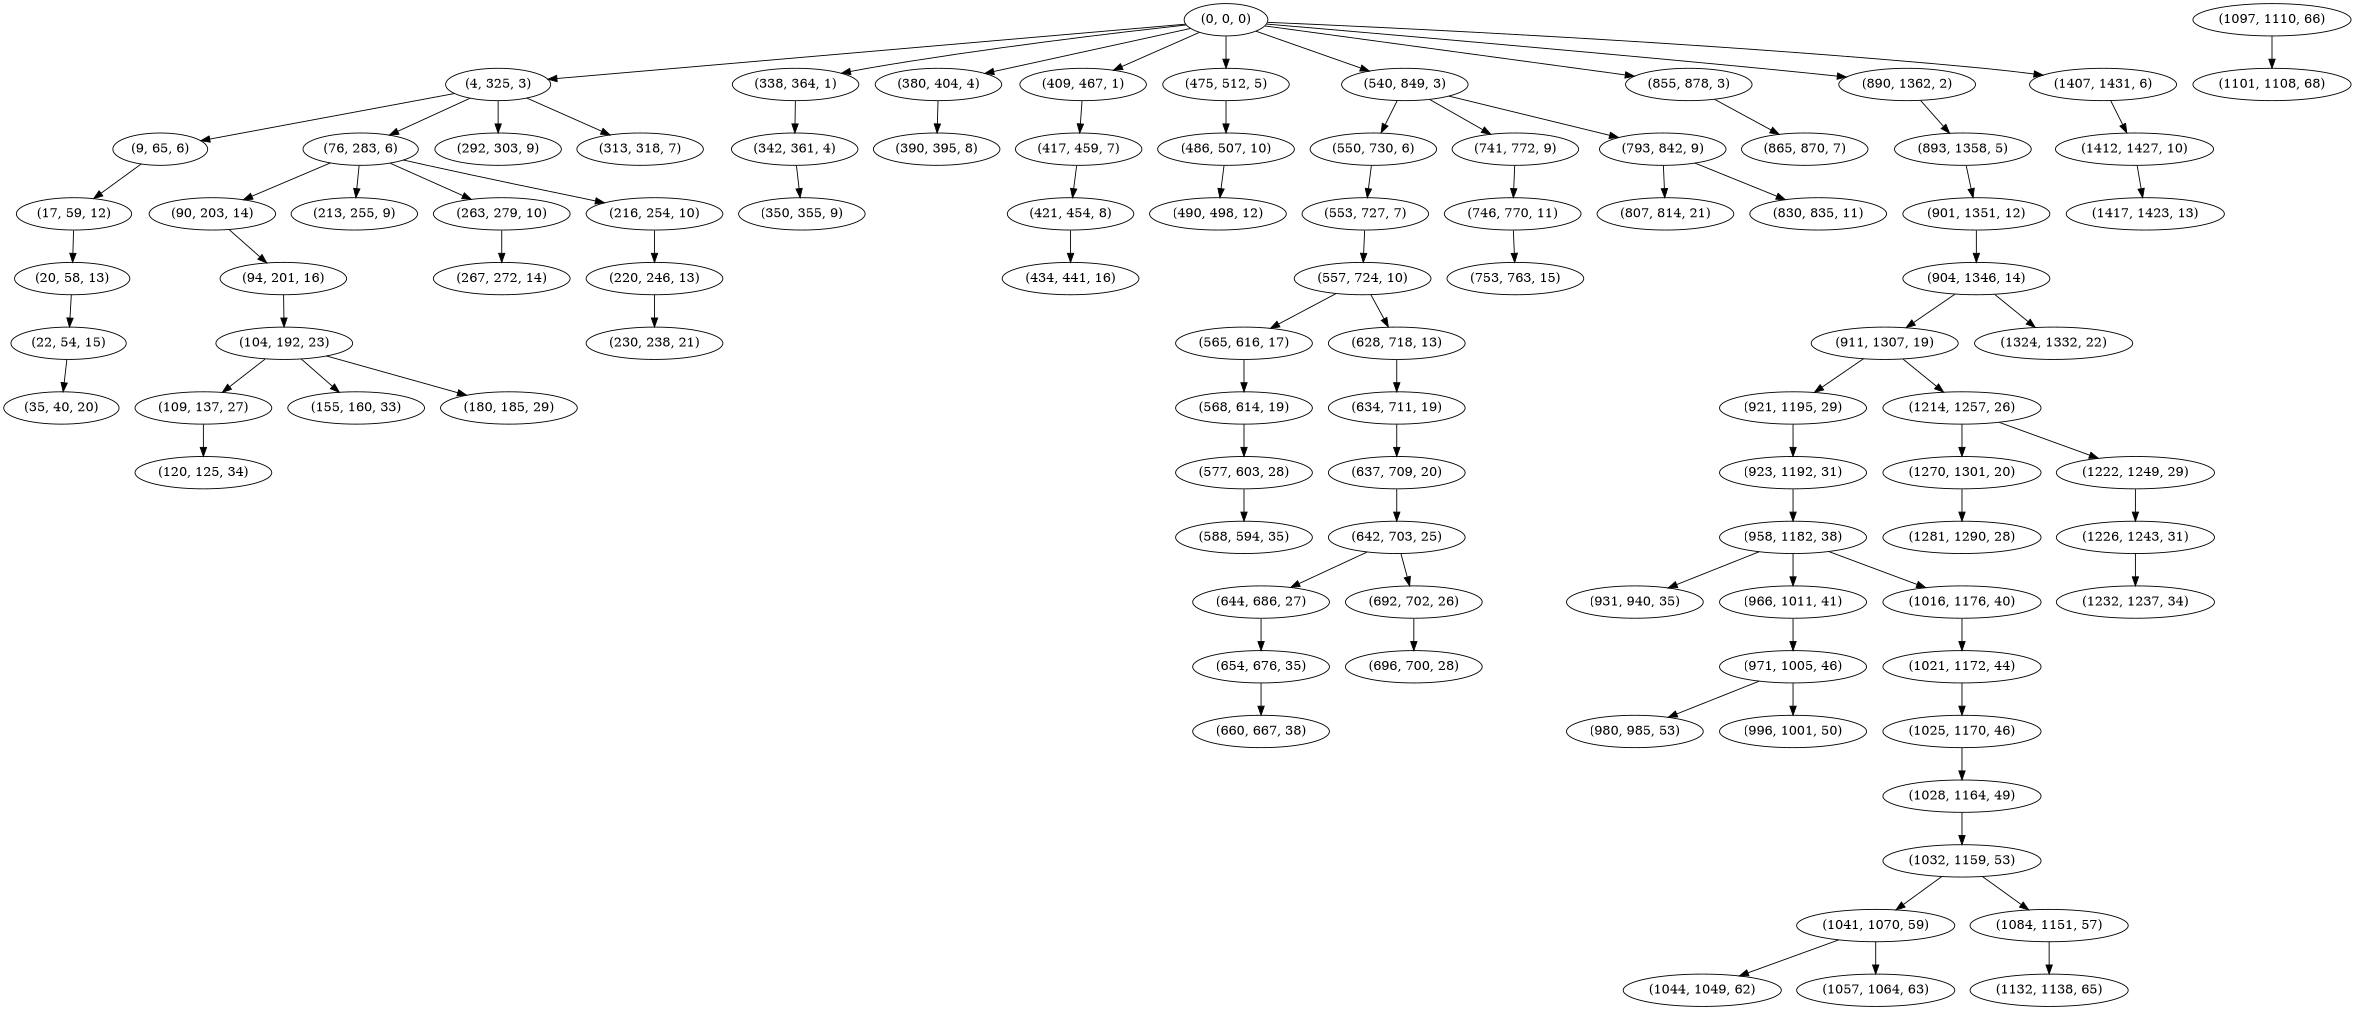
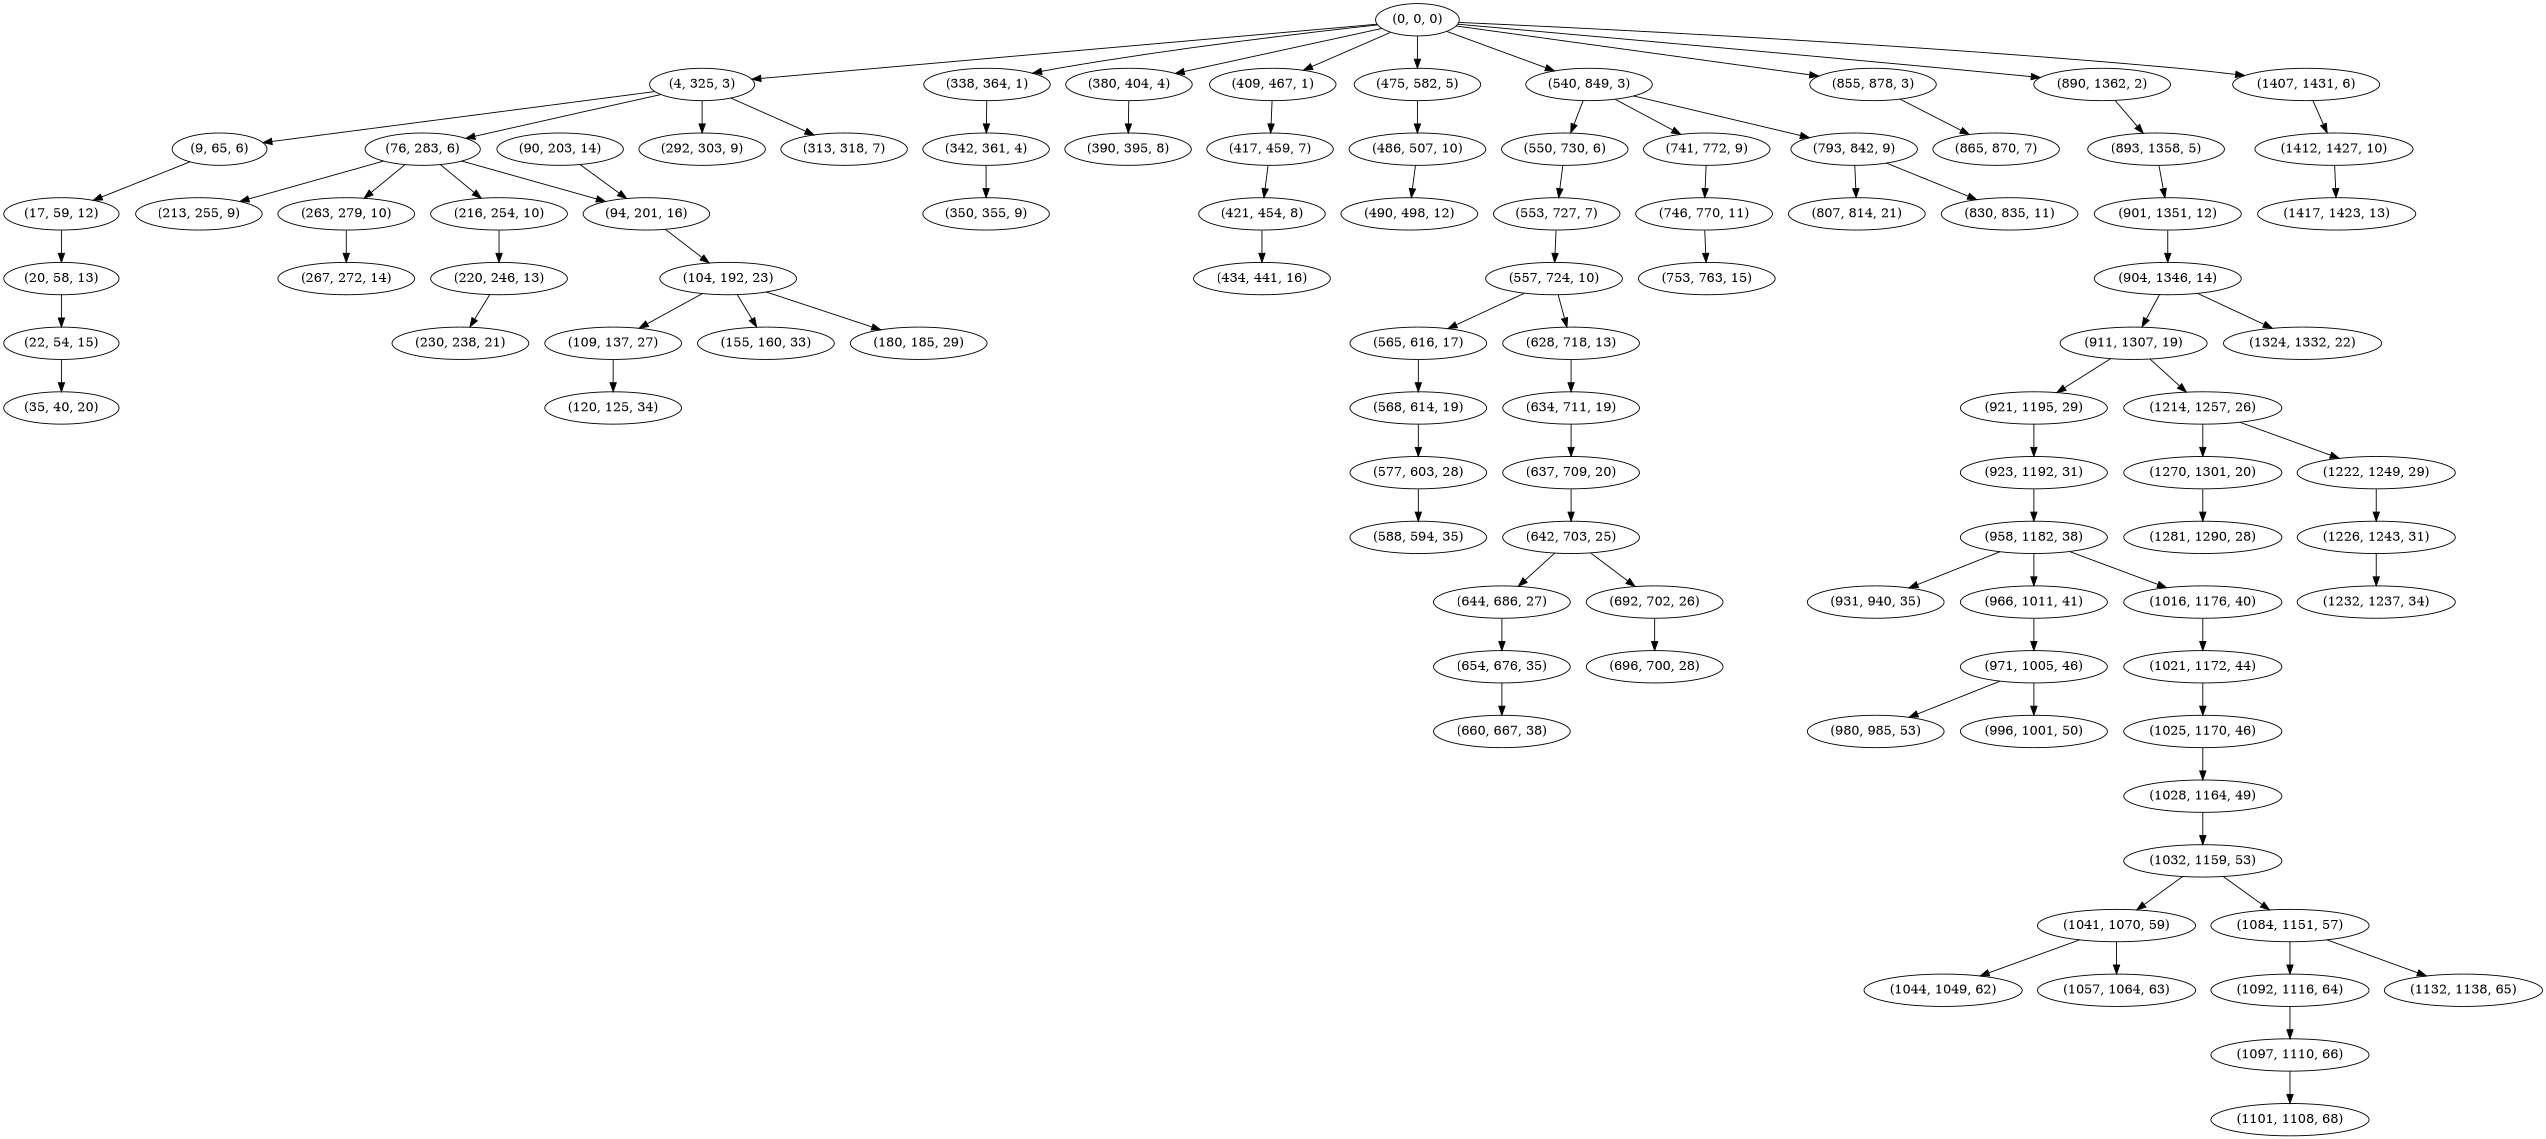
node "(475, 512, 5)": label "(475, 512, 5)" -> "(475, 582, 5)"
edge "(76, 283, 6)" -> "(90, 203, 14)": now "(76, 283, 6)" -> "(94, 201, 16)"
node "(1092, 1116, 64)": added
